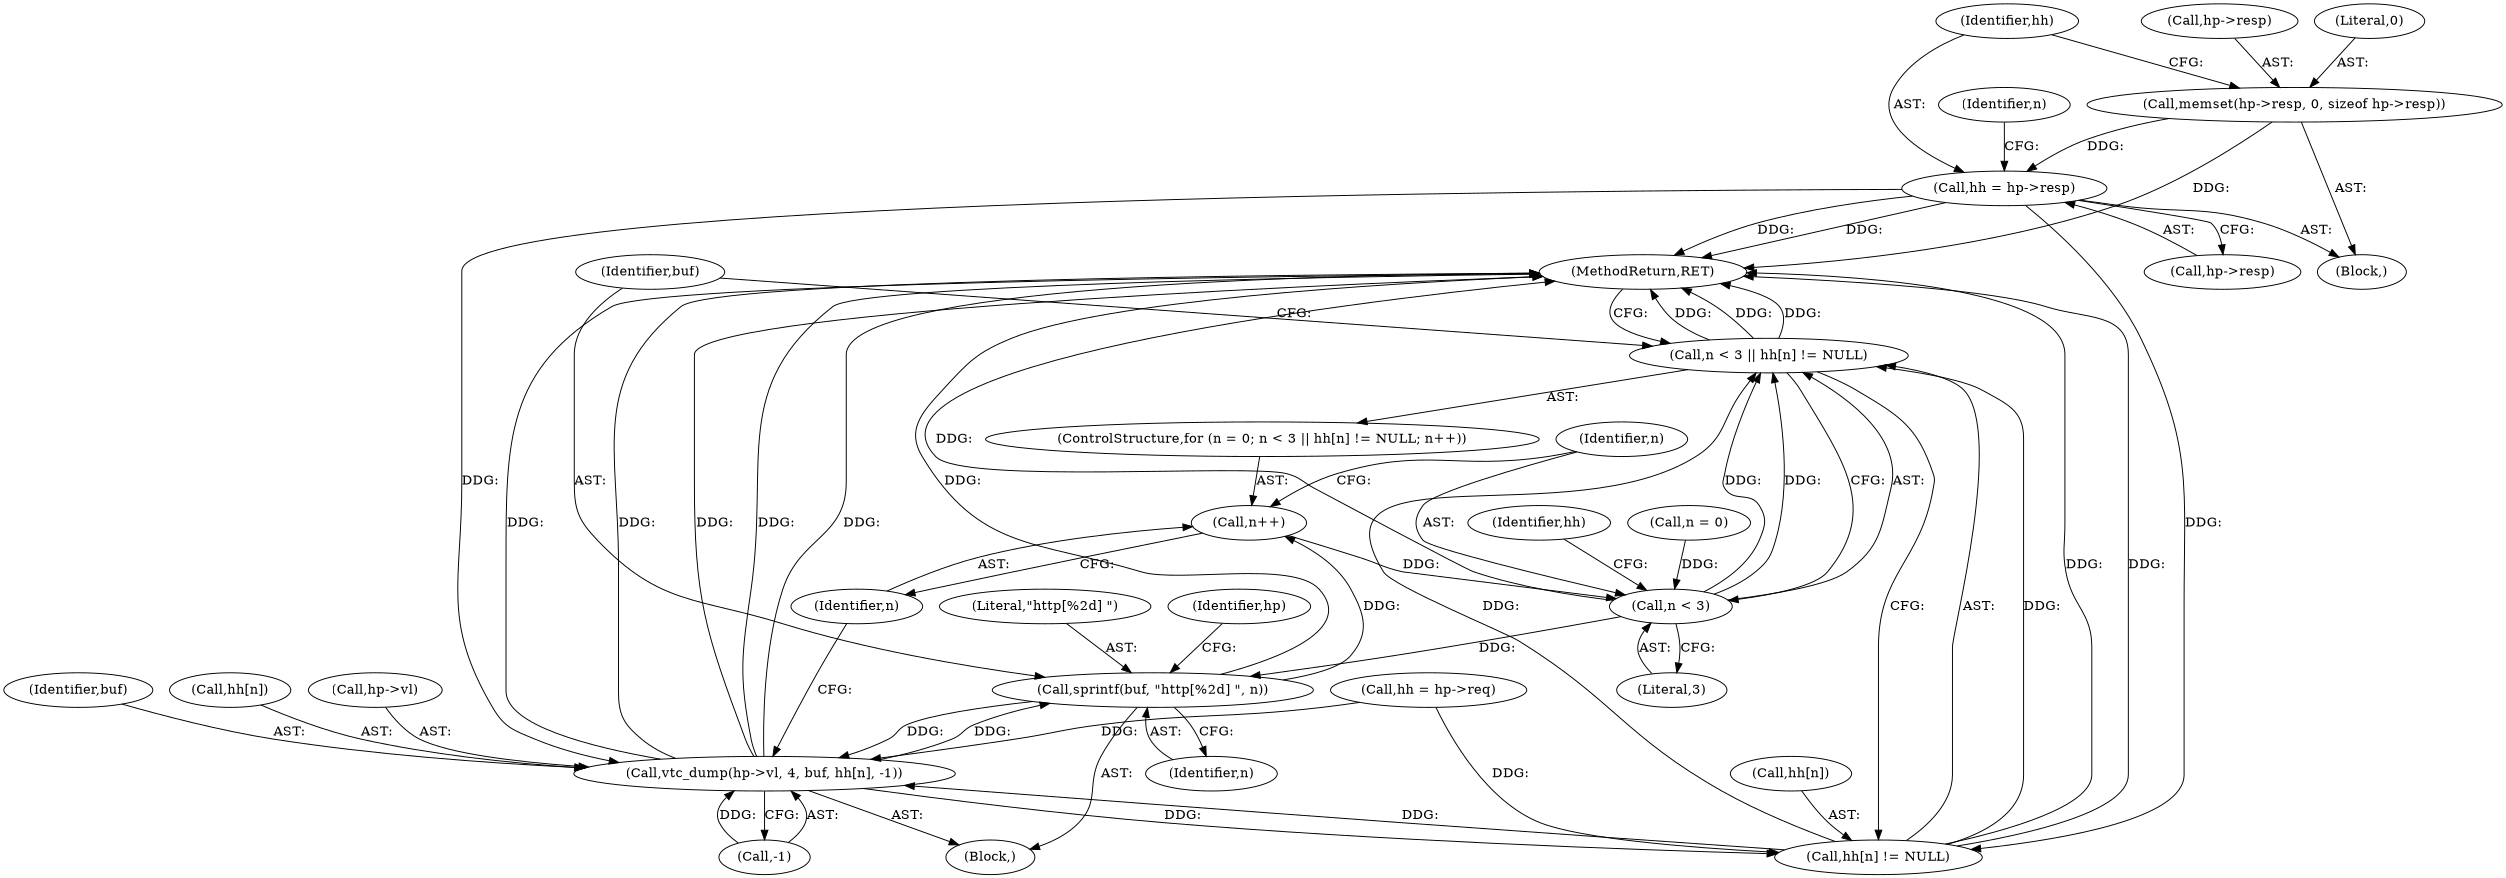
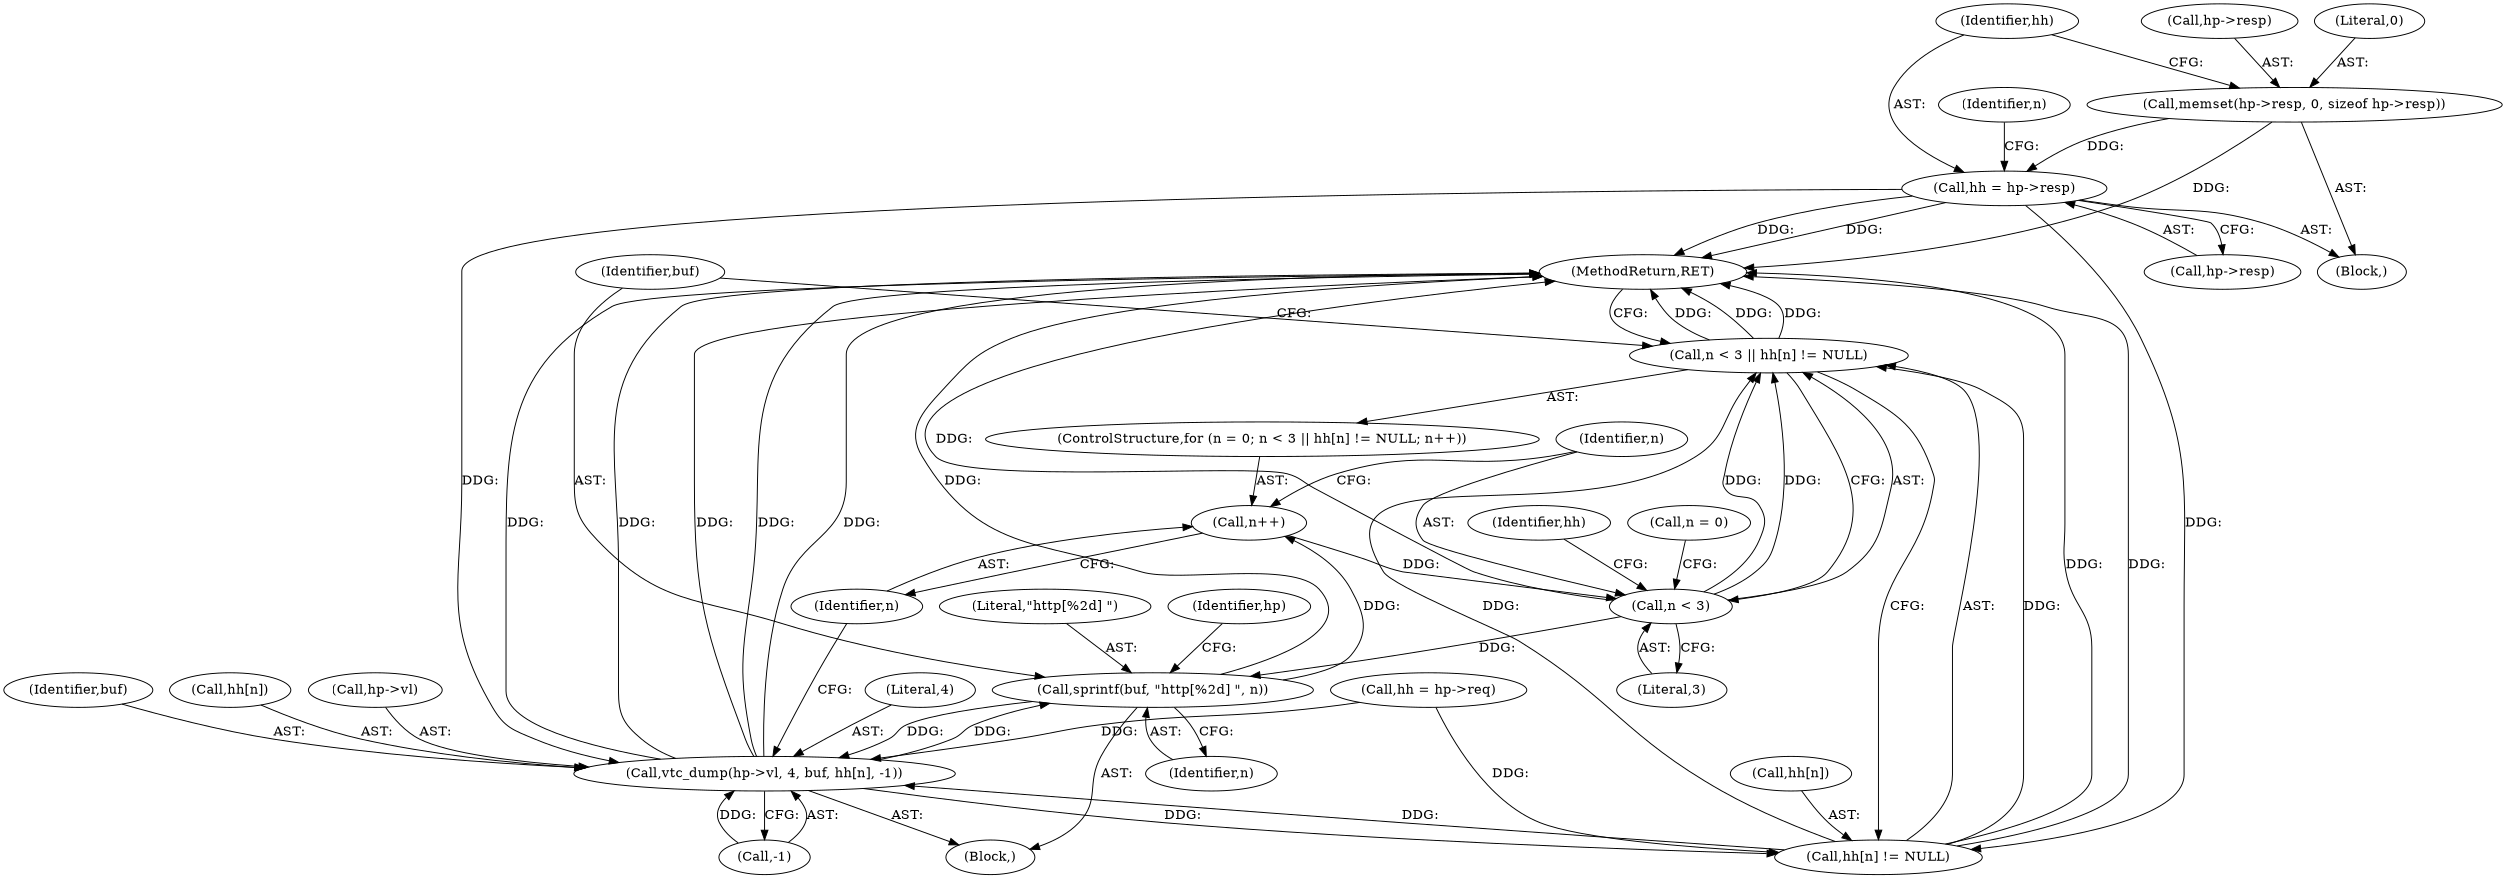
edge "(Call,n = 0)" -> "(Call,n < 3)": label "DDG: " -> "CFG: "
node "(Literal,4)": added
